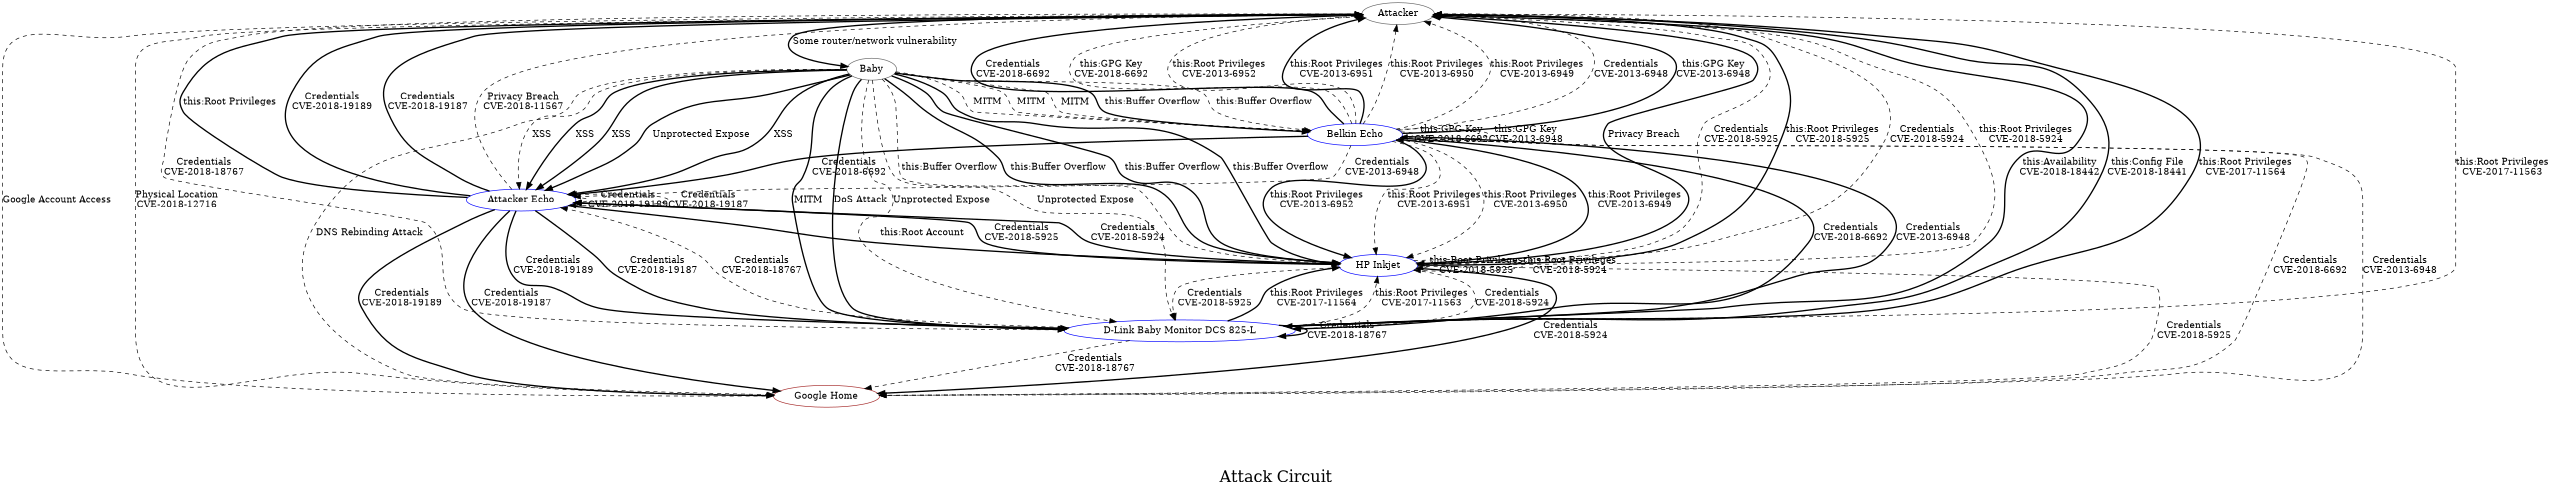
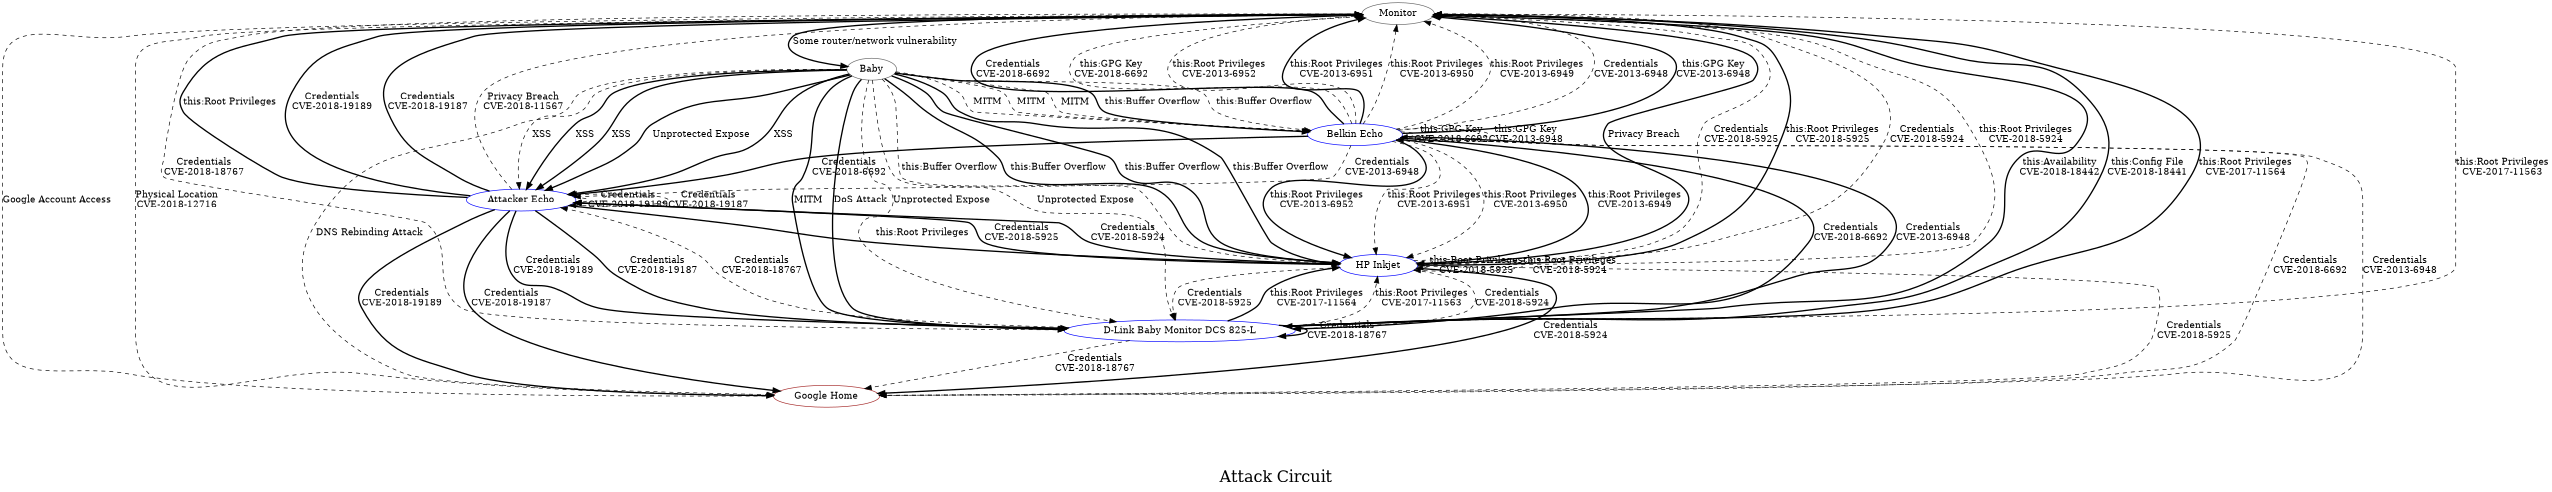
node "Attacker": label "Attacker" -> "Monitor"
edge "Attacker Echo" -> "HP Inkjet": label "this:Root Account" -> "this:Root Privileges"
